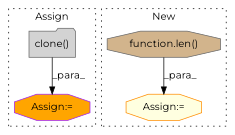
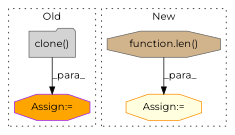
cluster "Assign": label "Assign" -> "Old"
